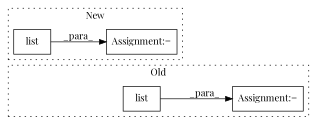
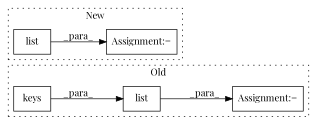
node "keys": added
